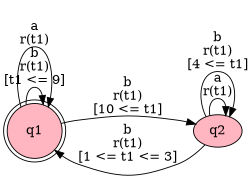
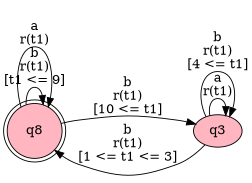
node "q1": label "q1" -> "q8"
node "q2": label "q2" -> "q3"
